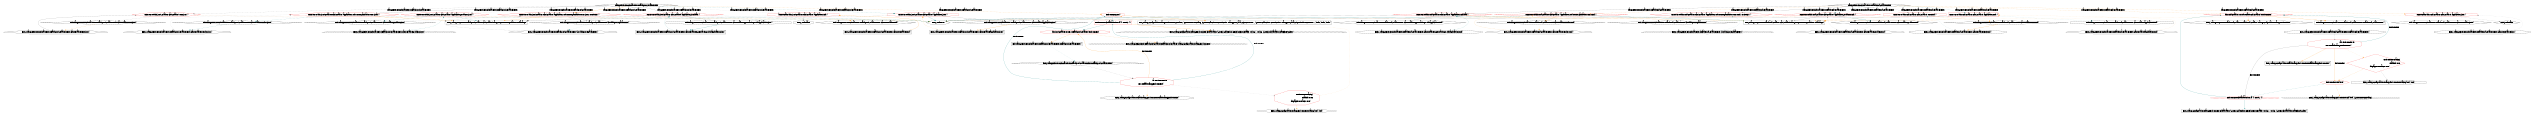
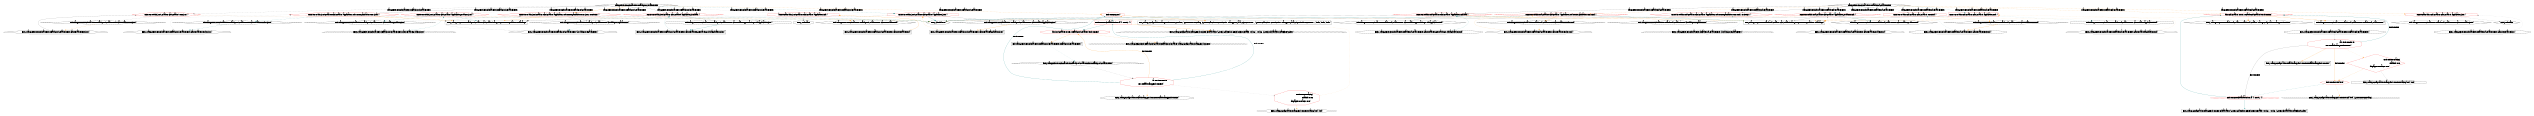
node "this.xmlSerializer = vnd DefaultXmlSerializer(environment)": label "this.xmlSerializer = vnd DefaultXmlSerializer(environment)" -> "this.xmlSerializer = new DefaultXmlSerializer(environment)"
node "Entry Unk.True": label "Entry Unk.True" -> "Entry Should.True"
